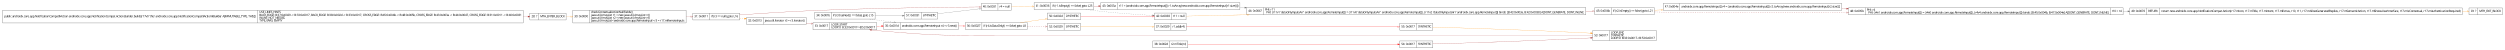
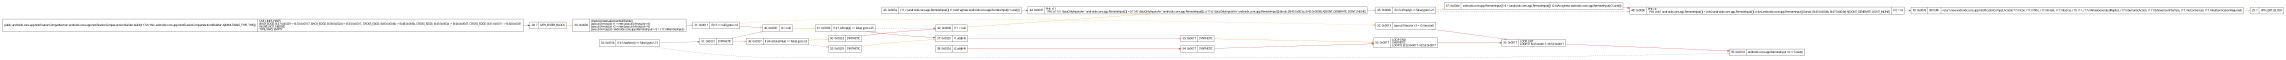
edge "41: 0x0036" -> "43: 0x003a": now "41: 0x0036" -> "37: 0x0029"
node "33: 0x0017": text "LOOP_START" -> "LOOP_EXIT"
edge "35: 0x001d" -> "36: 0x0027": now "51: 0x0031" -> "36: 0x0027"
node "38: 0x002d": text "r2.mTitle(r4)" -> "r2.add(r4)"
